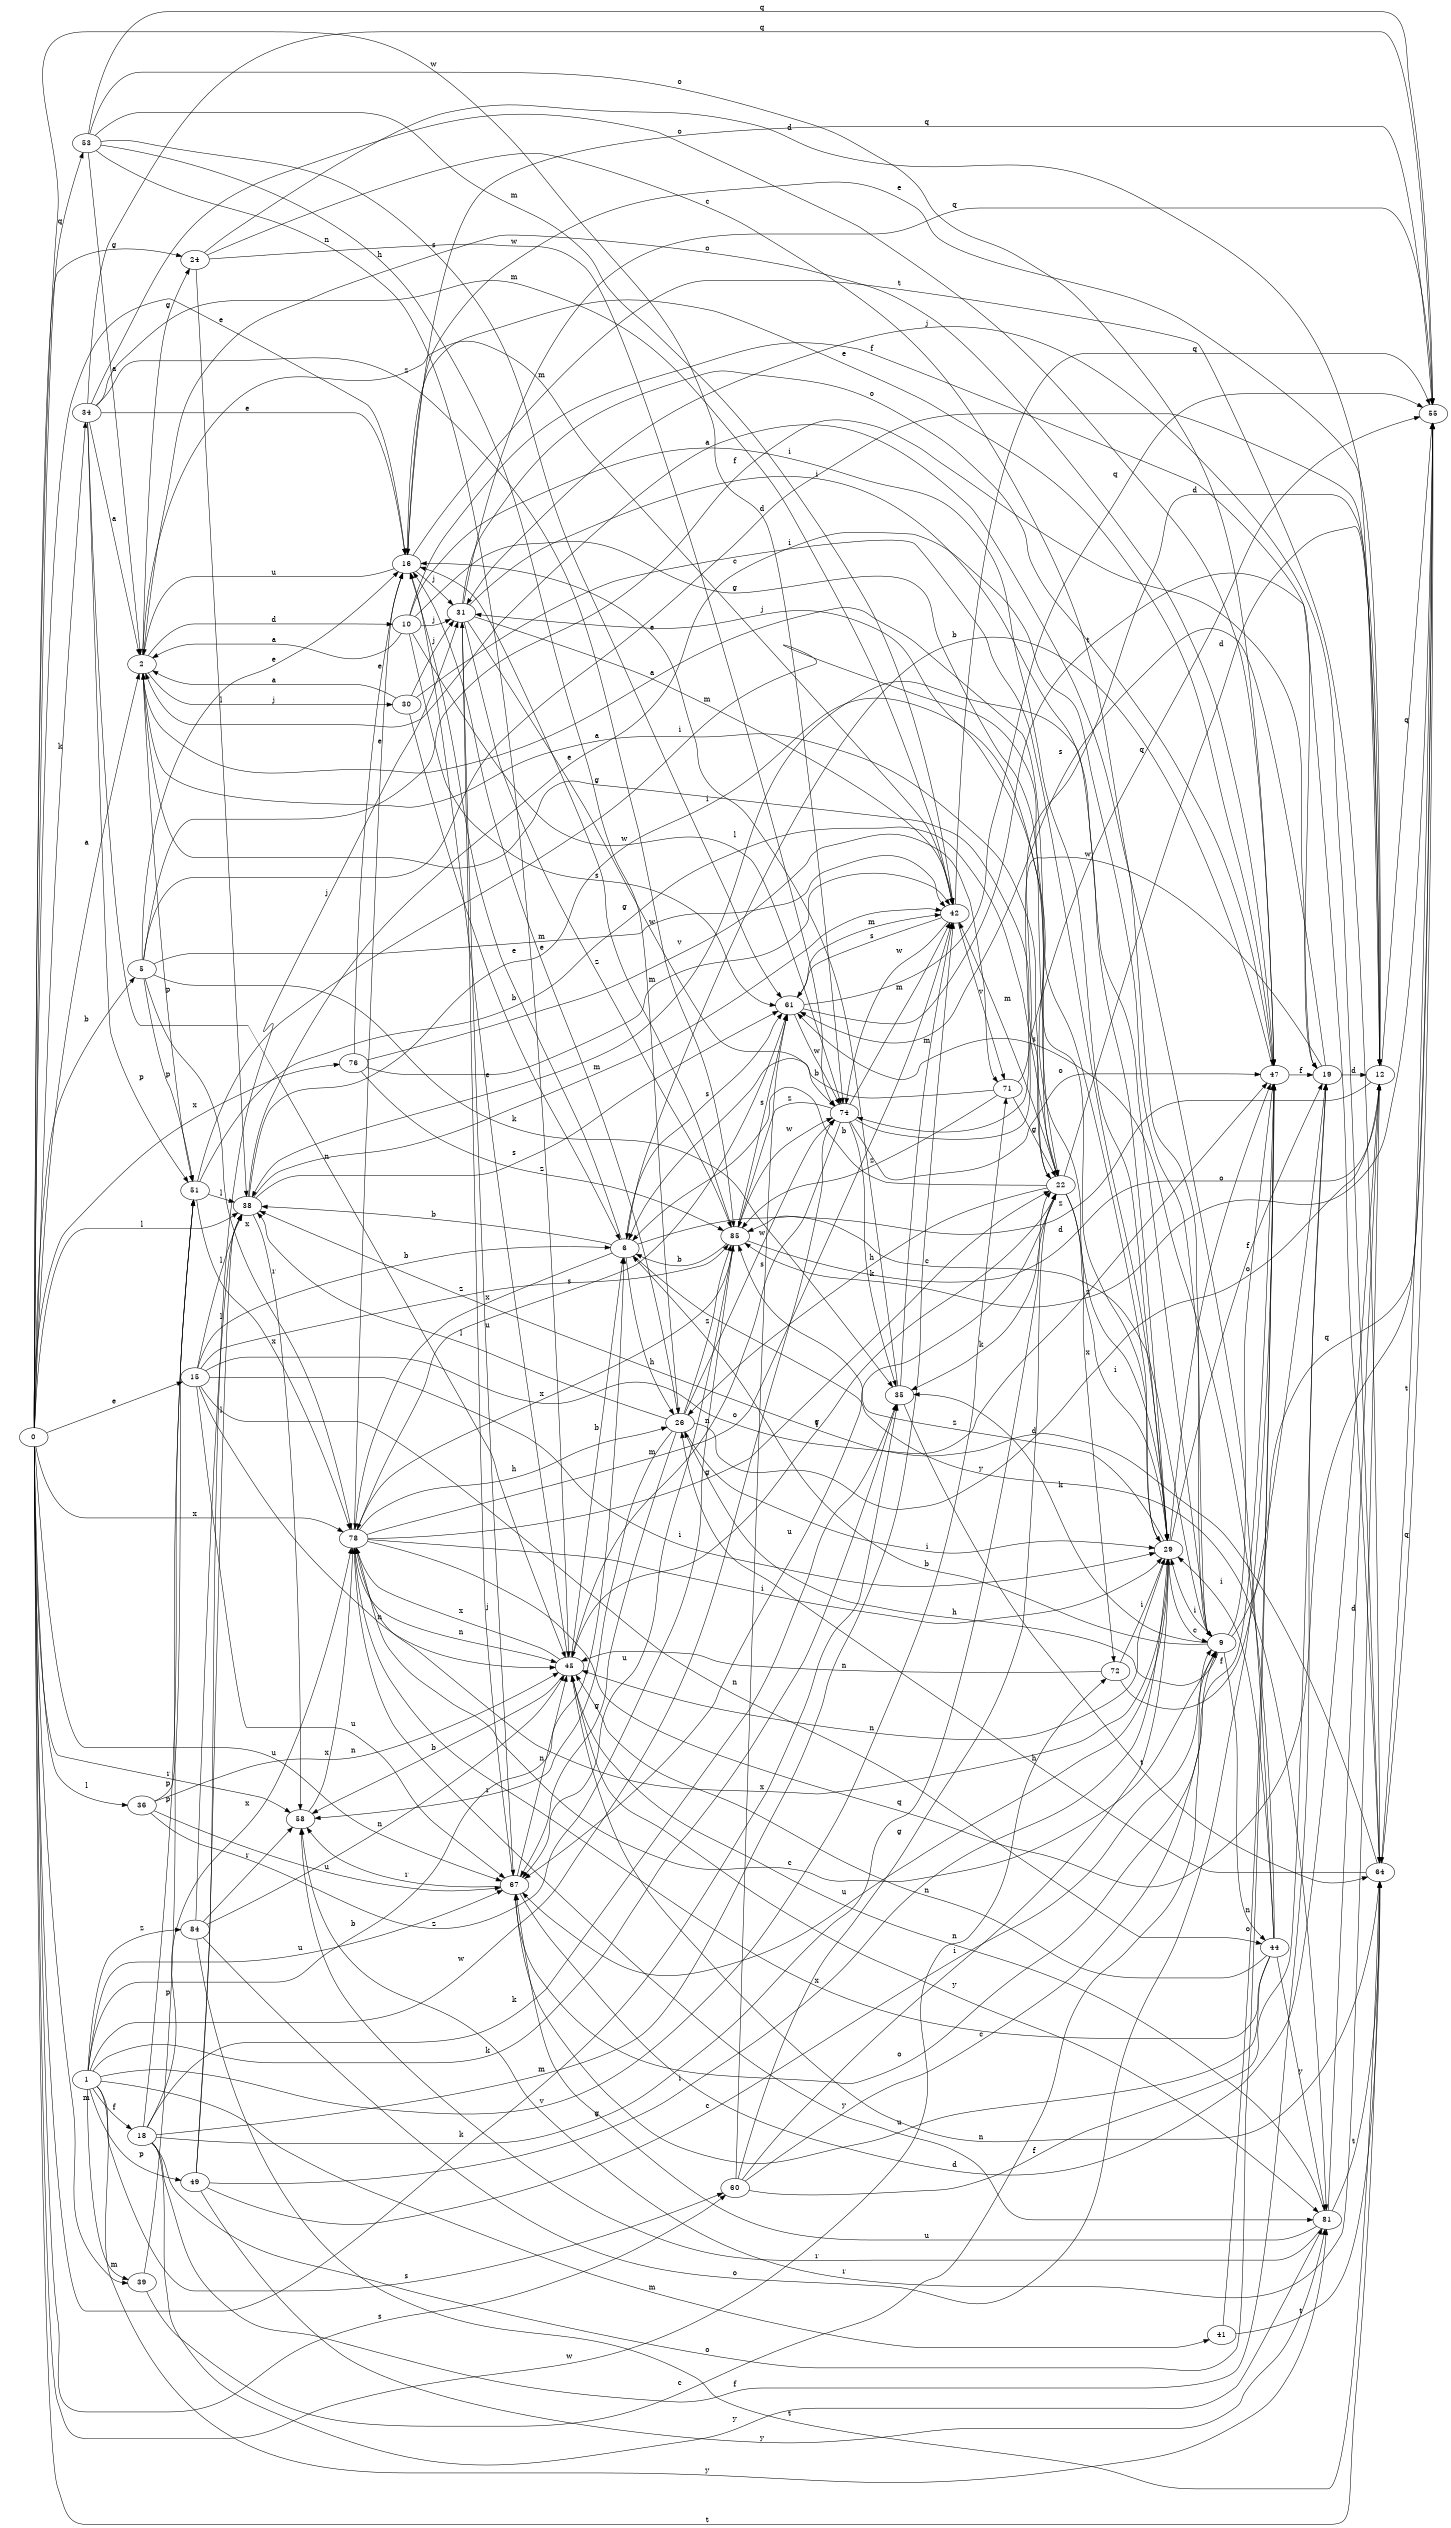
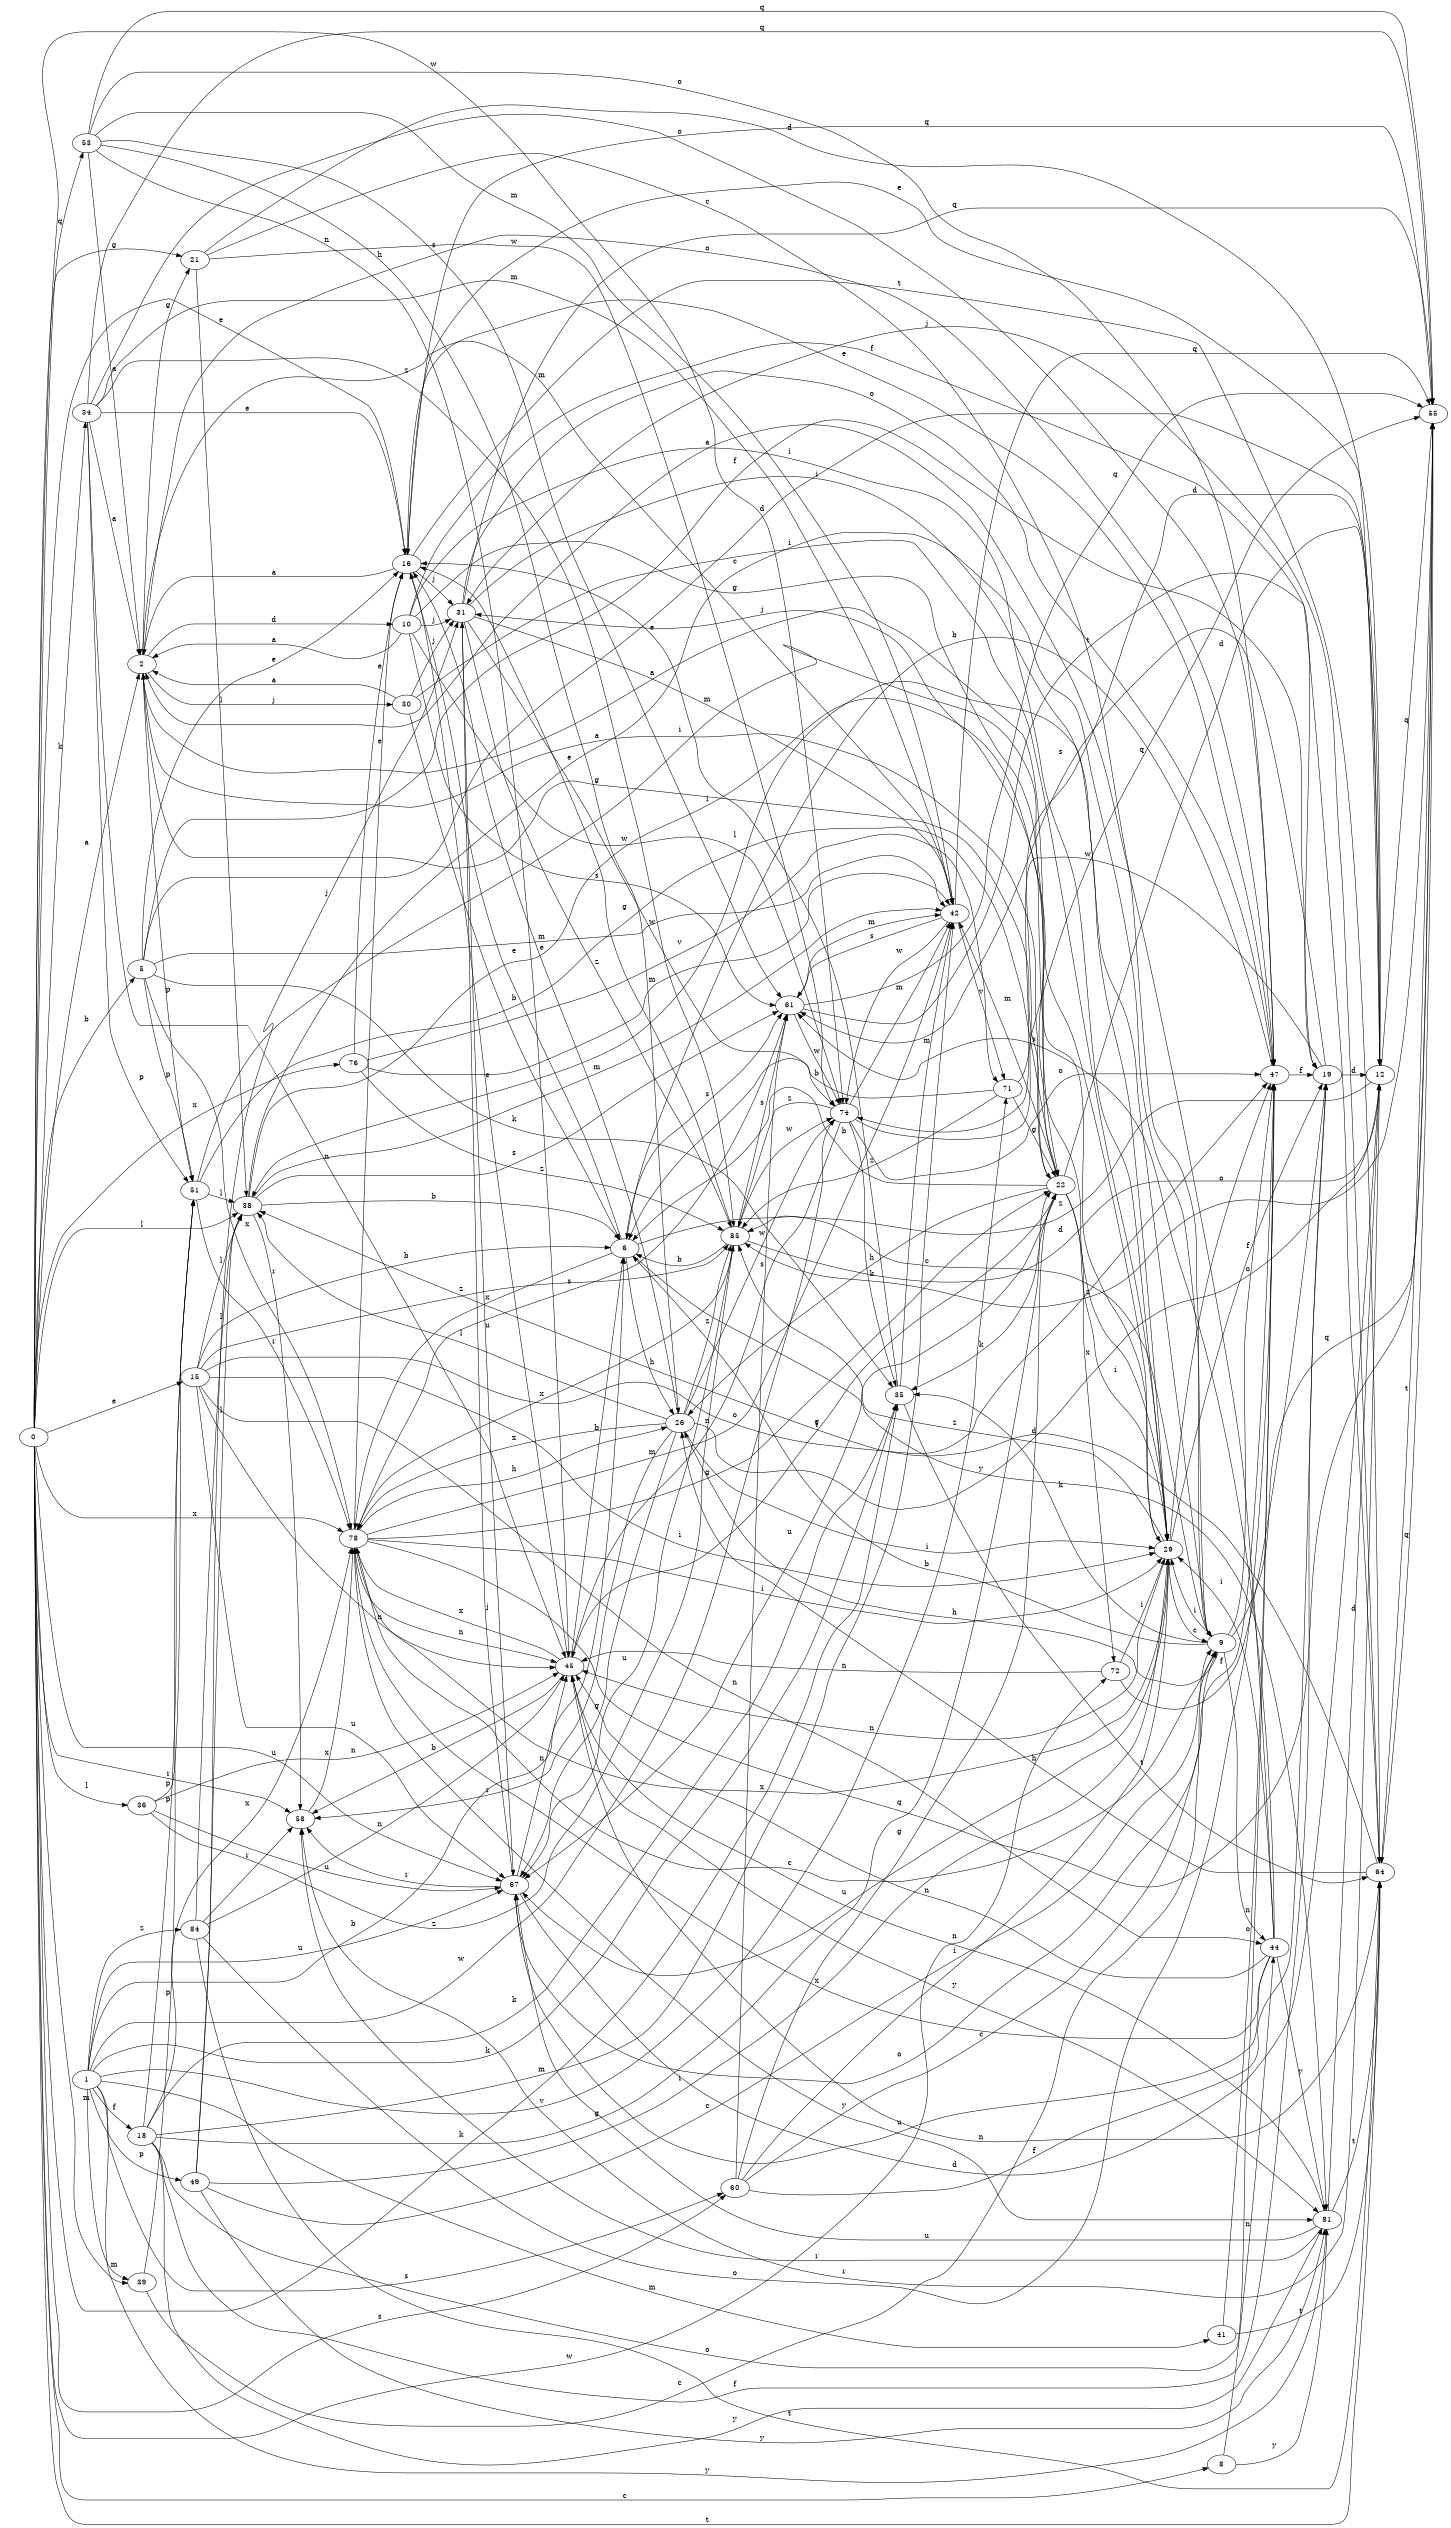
node "24": label "24" -> "21"
edge "16" -> "2": label "u" -> "a"
edge "6" -> "38": reversed
edge "51" -> "78": label "x" -> "r"
edge "26" -> "78": added, label "x"
node "8": added
